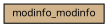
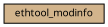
node "modinfo_modinfo": label "modinfo_modinfo" -> "ethtool_modinfo"
